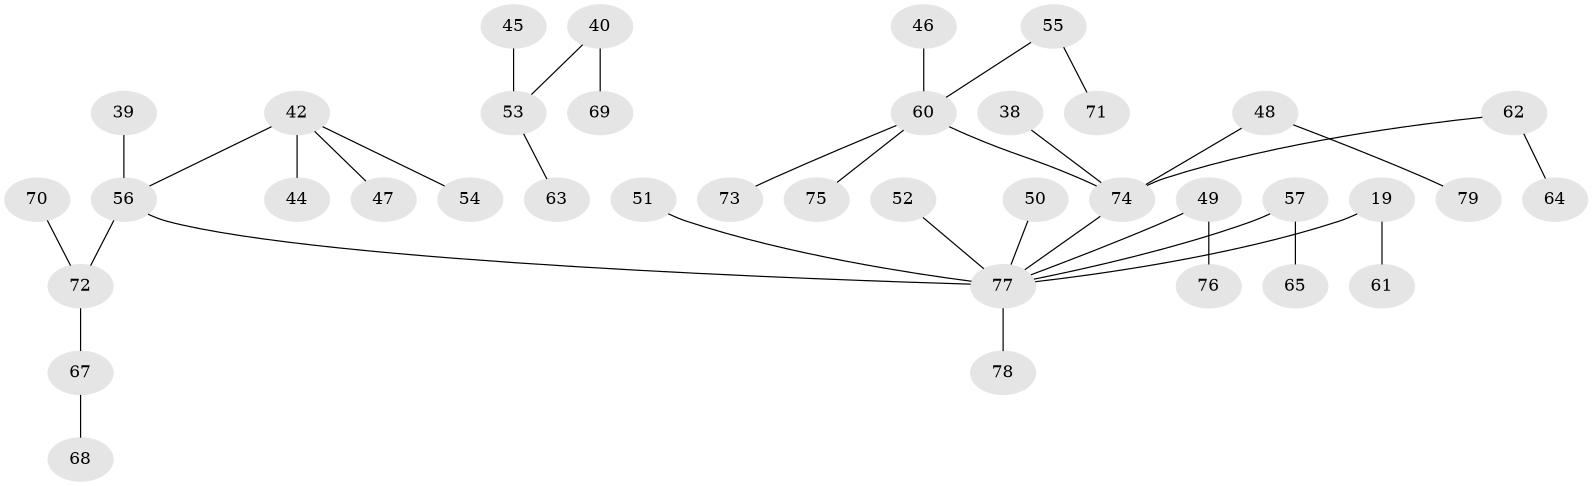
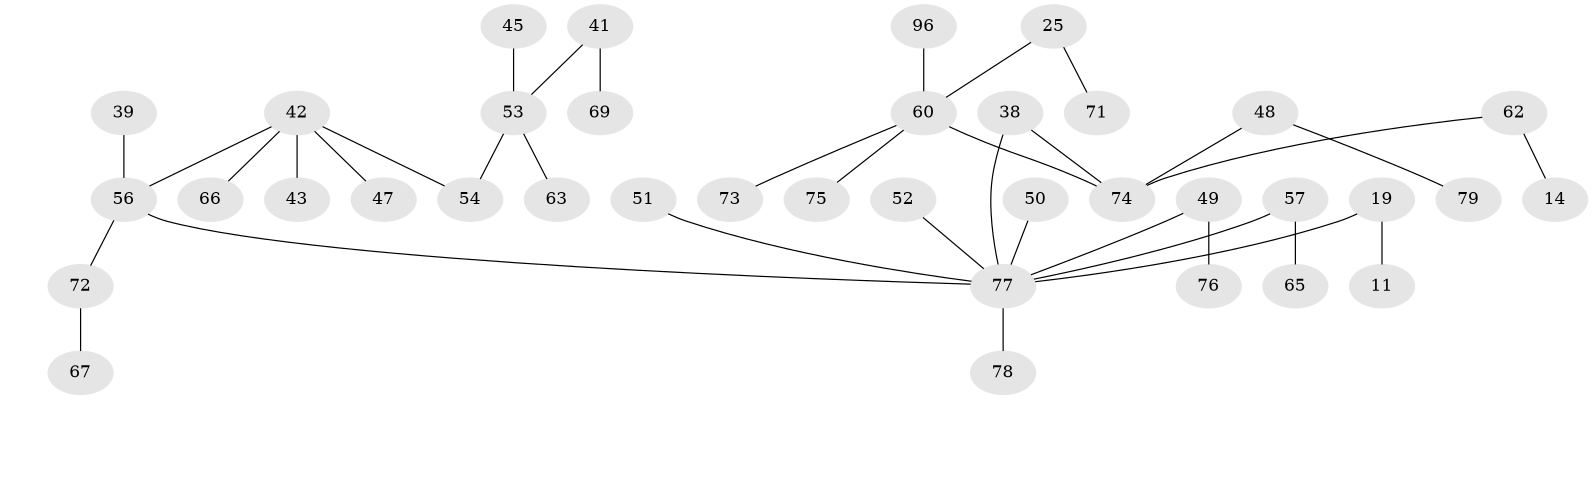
node "40": label "40" -> "41"
node "46": label "46" -> "96"
node "55": label "55" -> "25"
edge "53" -- "54": added
node "70": removed
node "66": added
node "44": label "44" -> "43"
node "64": label "64" -> "14"
edge "74" -- "77": now "38" -- "77"
node "61": label "61" -> "11"
node "68": removed
